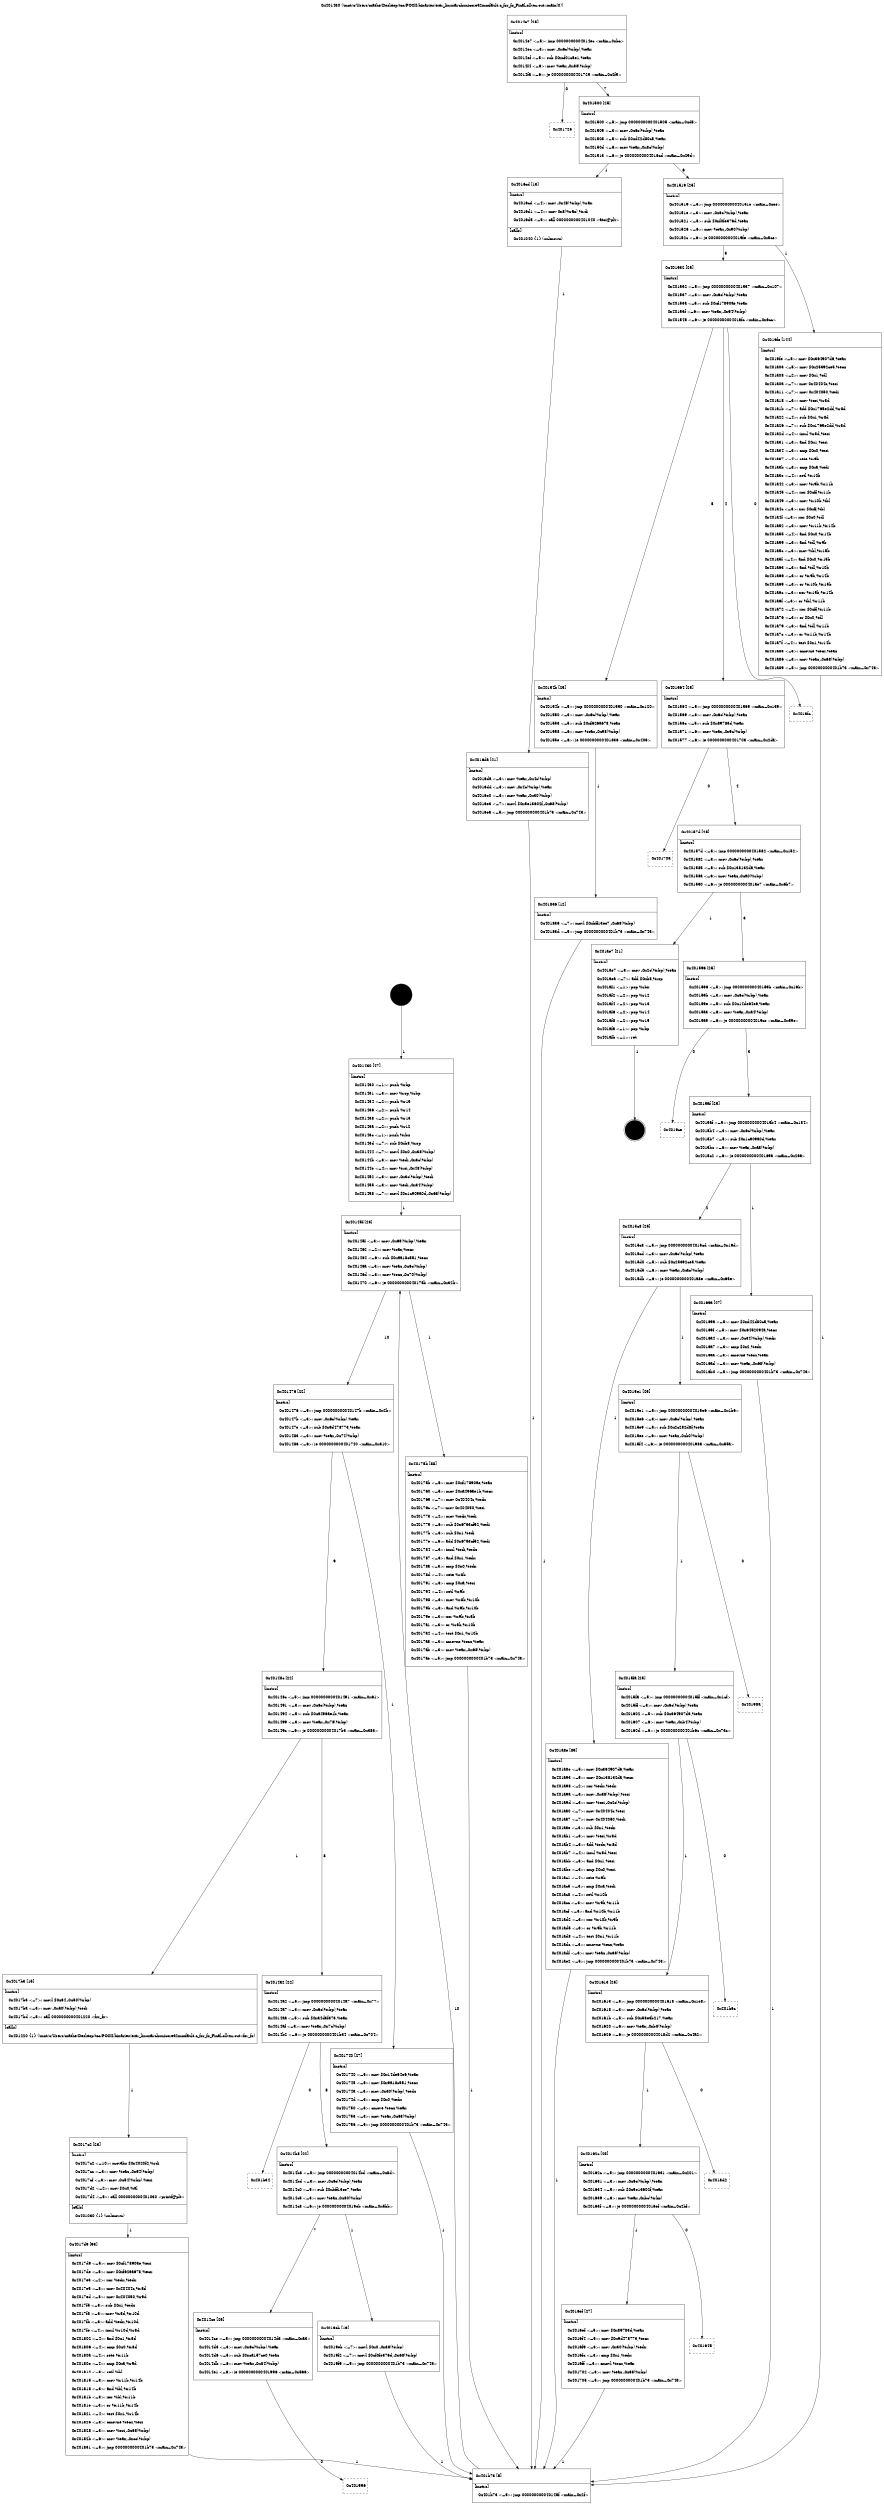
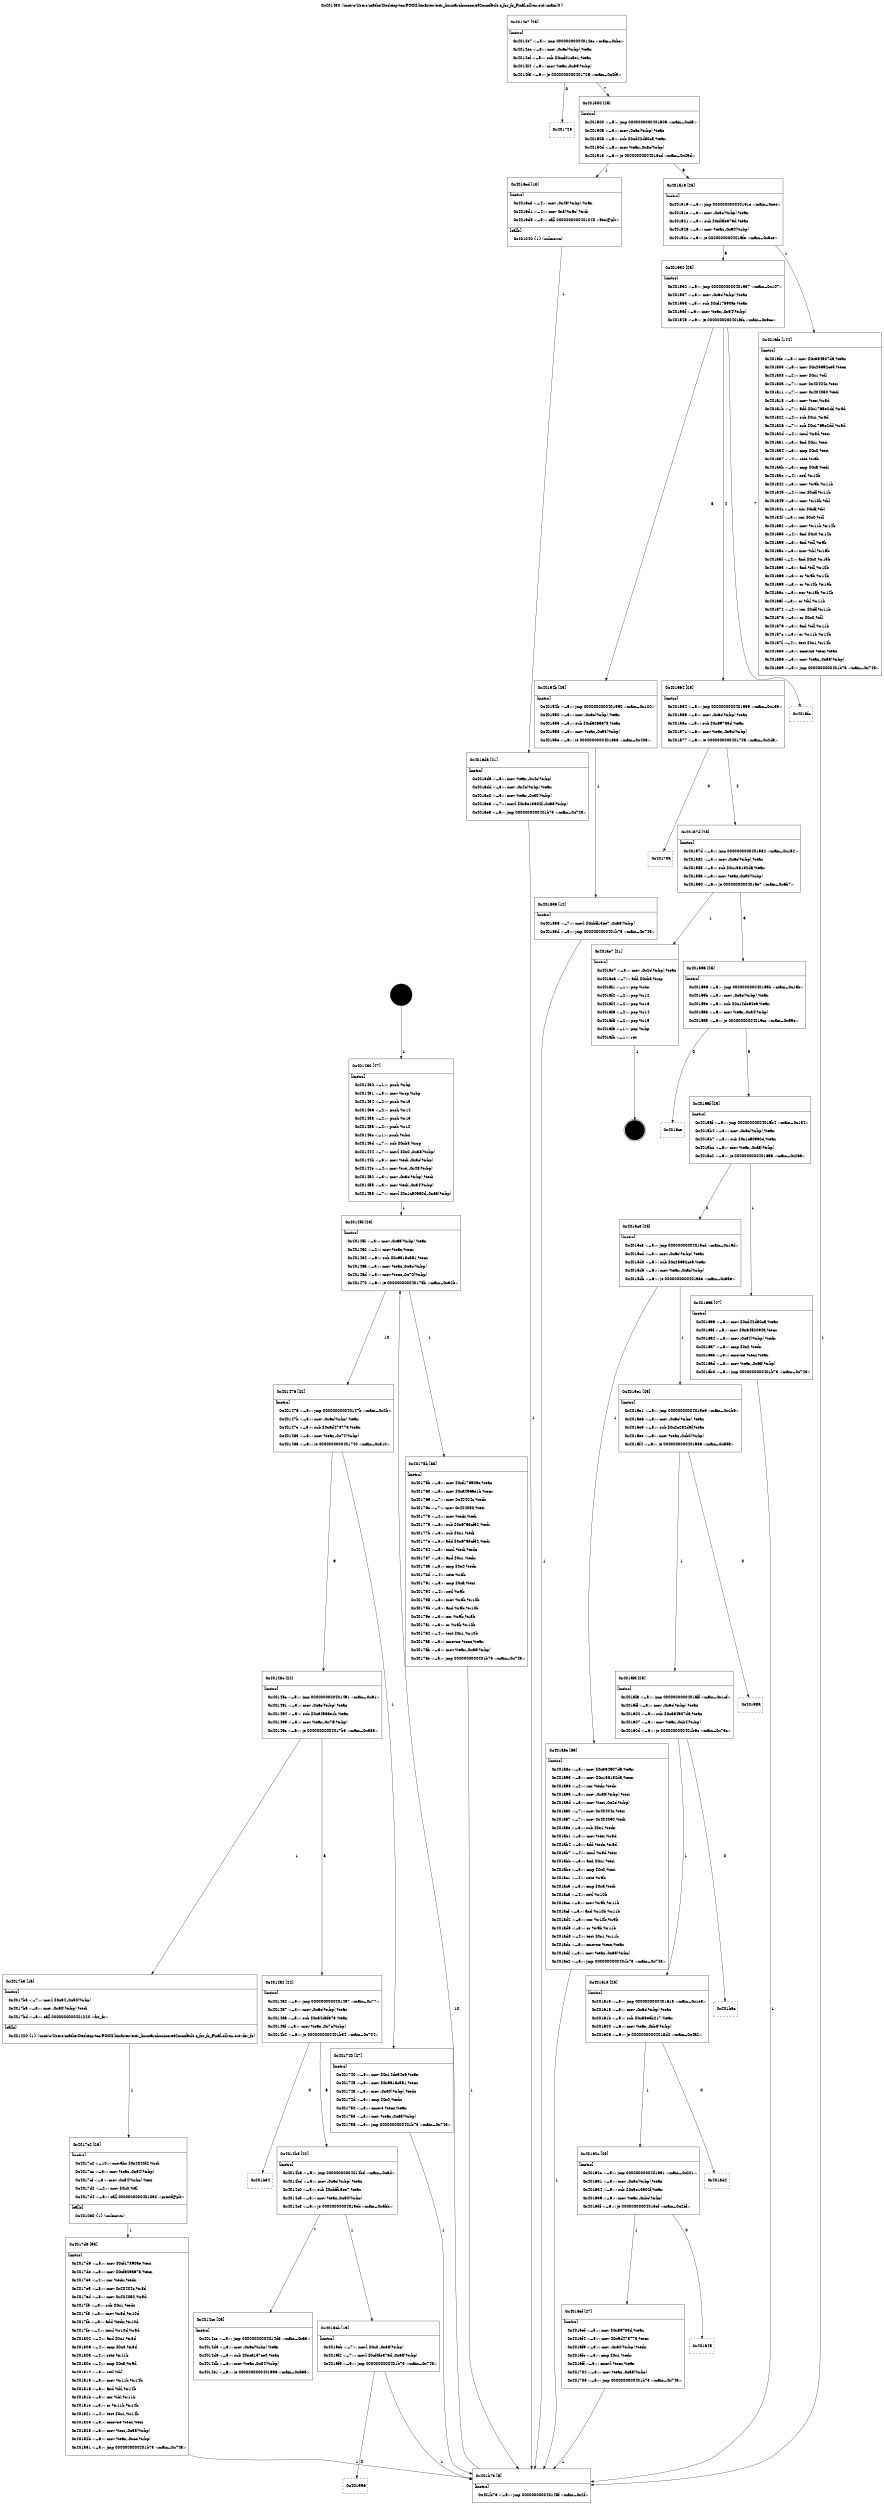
edge "0x401532 [25]" -> "0x401afc": label " 0" -> " 7"
edge "0x4014ce [25]" -> "0x401996": now "0x4019eb [19]" -> "0x401996"
